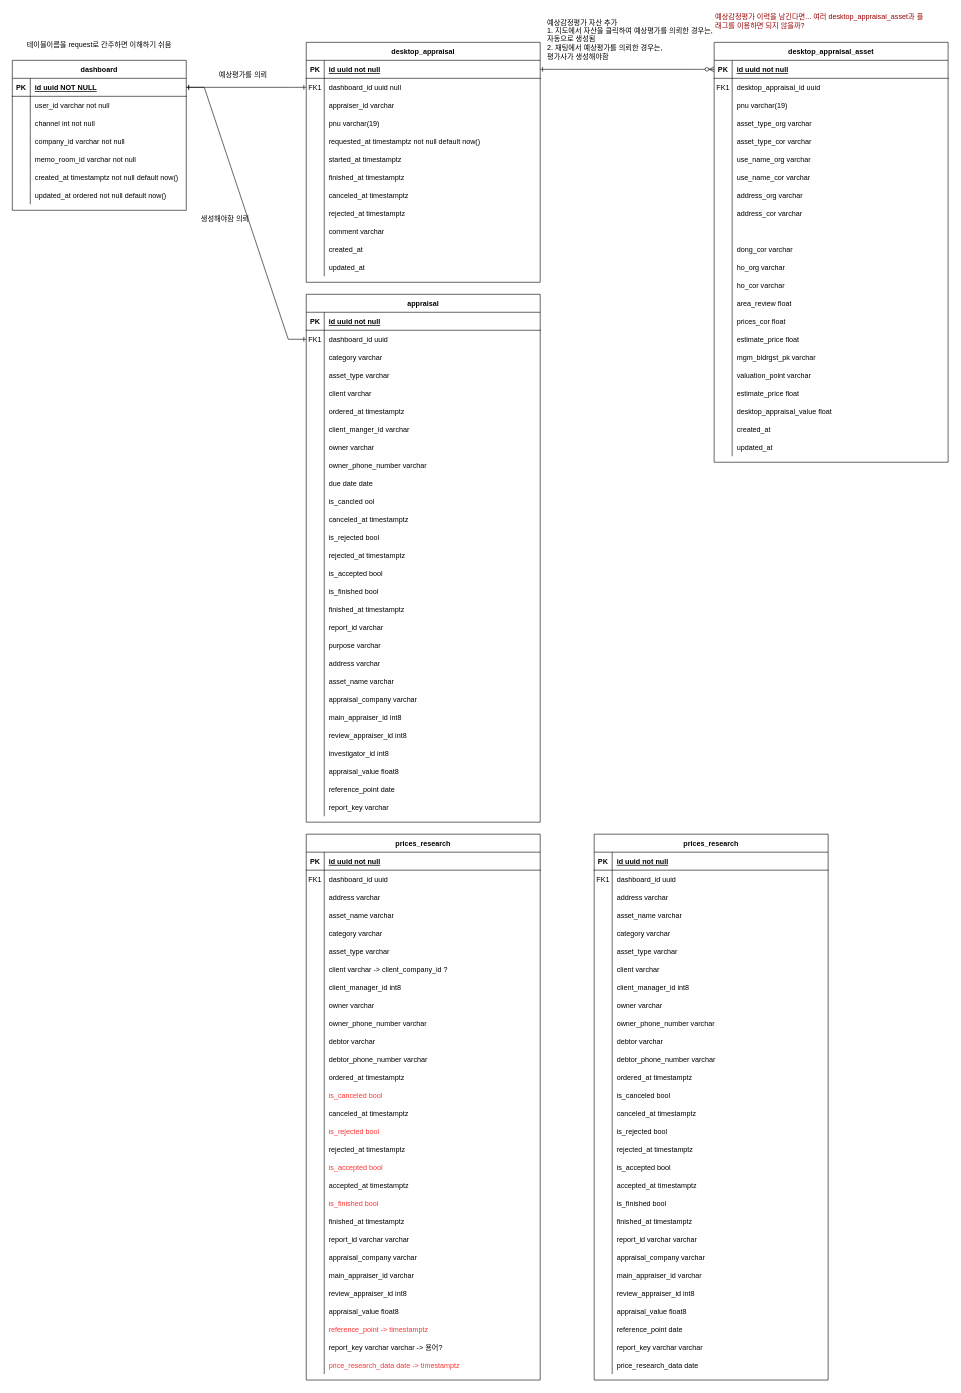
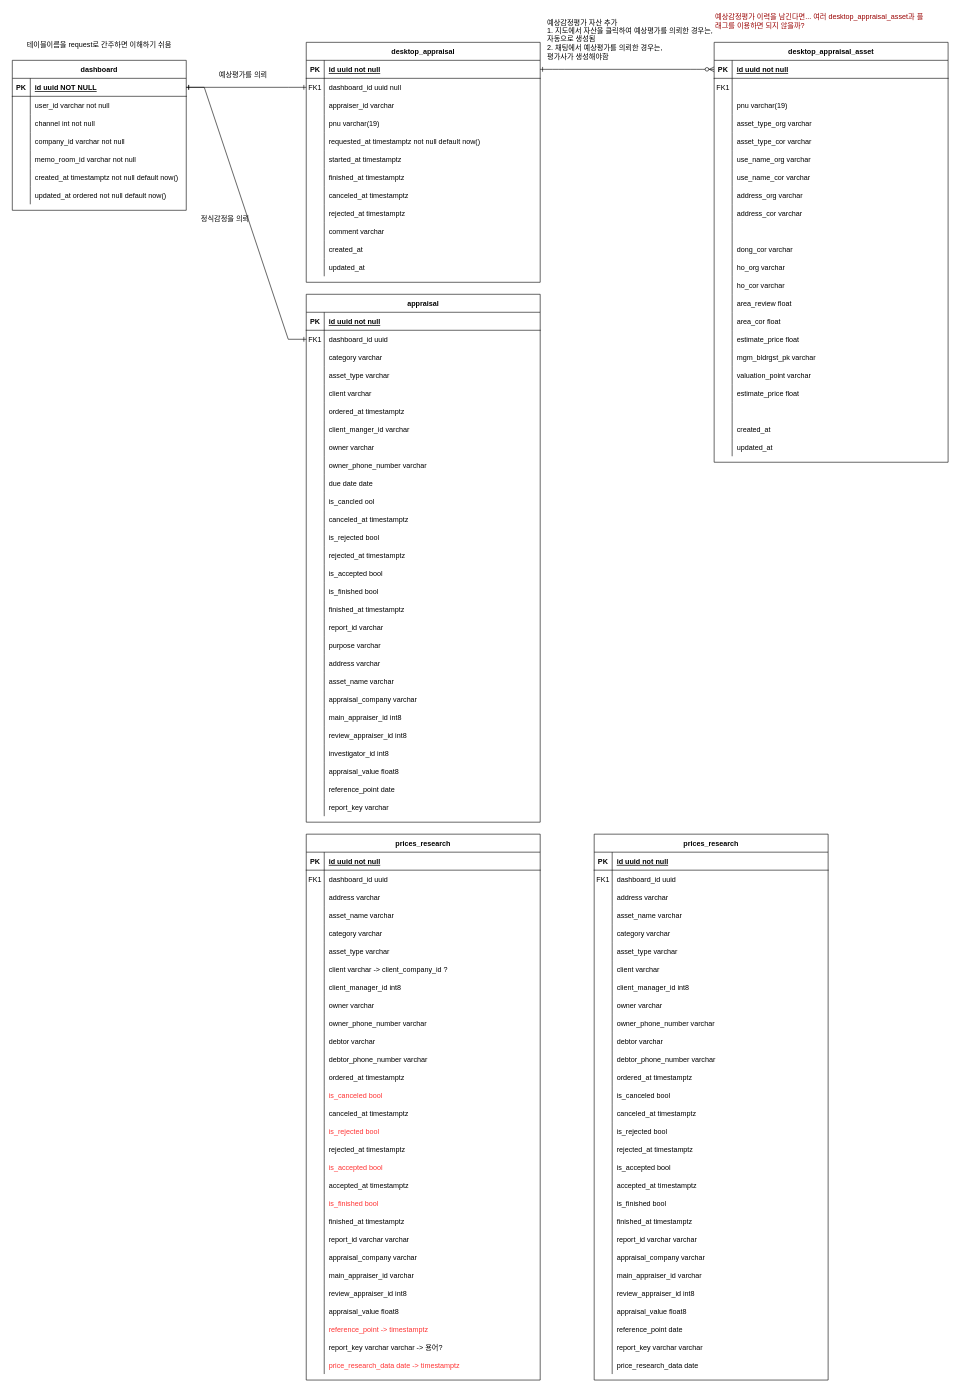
node "desktop_appraisal_id uuid": removed
node "생성해야함 의뢰": label "생성해야함 의뢰" -> "정식감정을 의뢰"
node "prices_cor float": label "prices_cor float" -> "area_cor float"
node "desktop_appraisal_value float": removed
